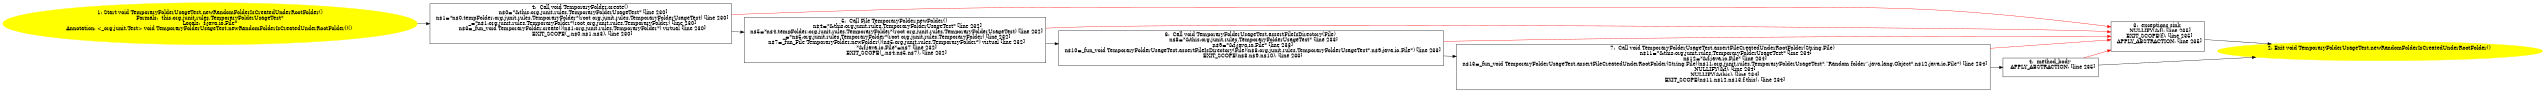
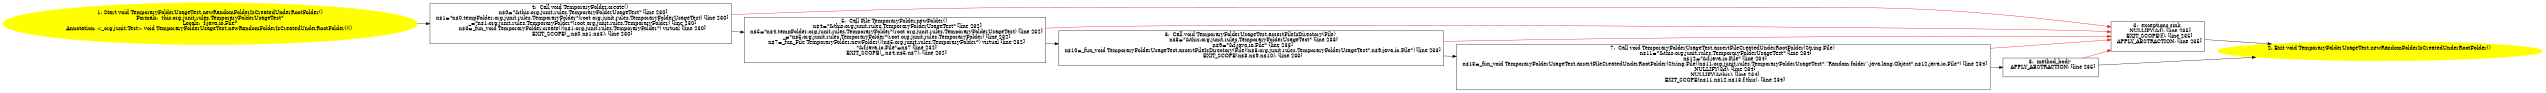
node "4:  method_body APPLY_ABSTRACTION; [line 235]": label "4:  method_body APPLY_ABSTRACTION; [line 235]" -> "8:  method_body APPLY_ABSTRACTION; [line 235]"
